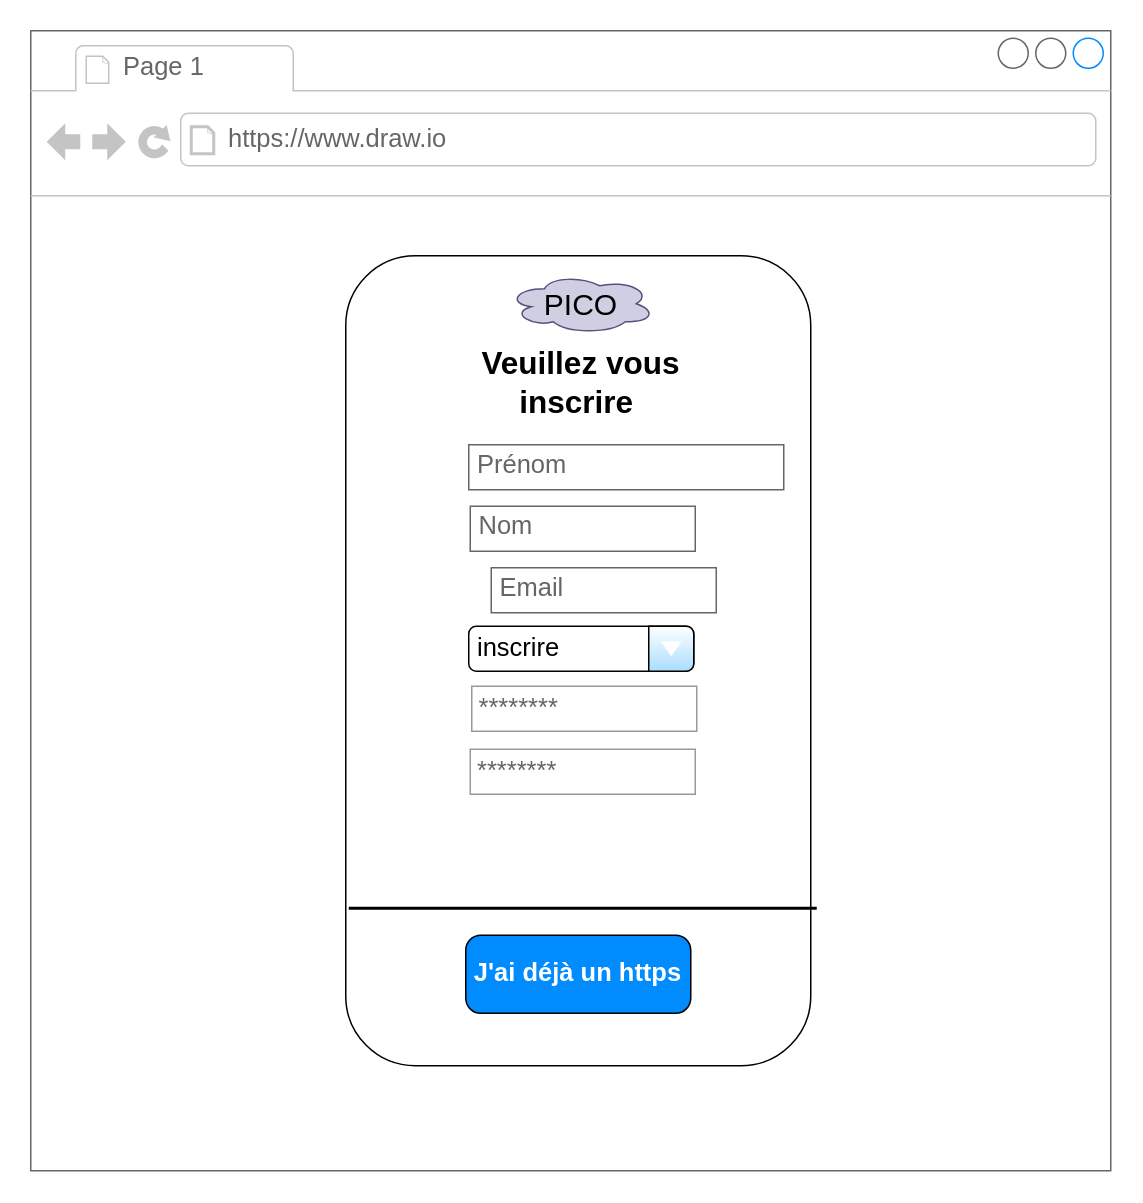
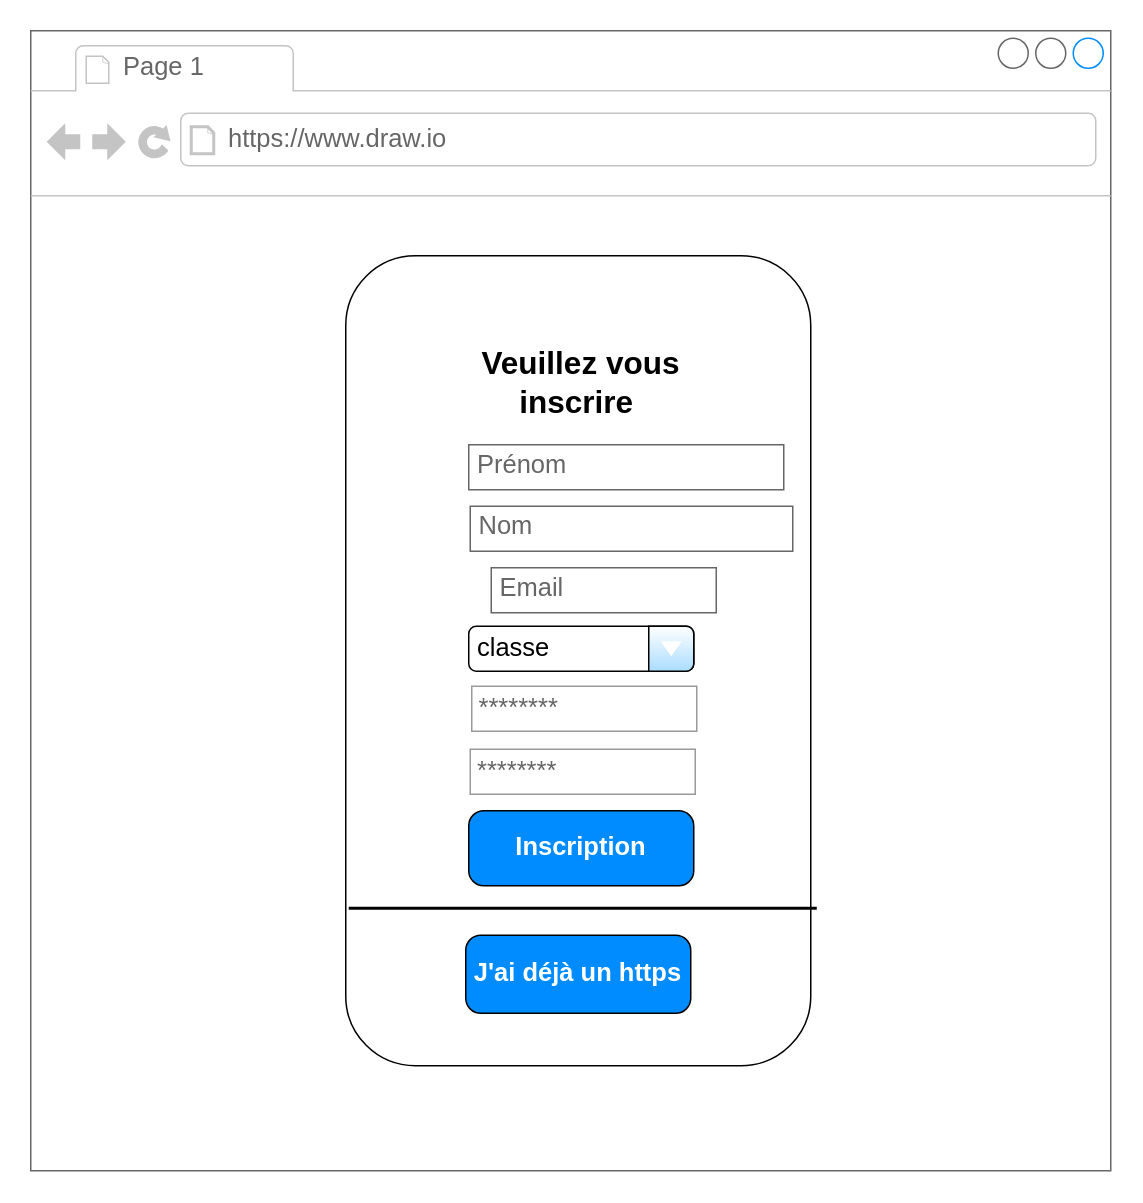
node "PICO": removed
node "Nom": size 225x45 -> 323x45
node "inscrire": label "inscrire" -> "classe"
node "Inscription": added
